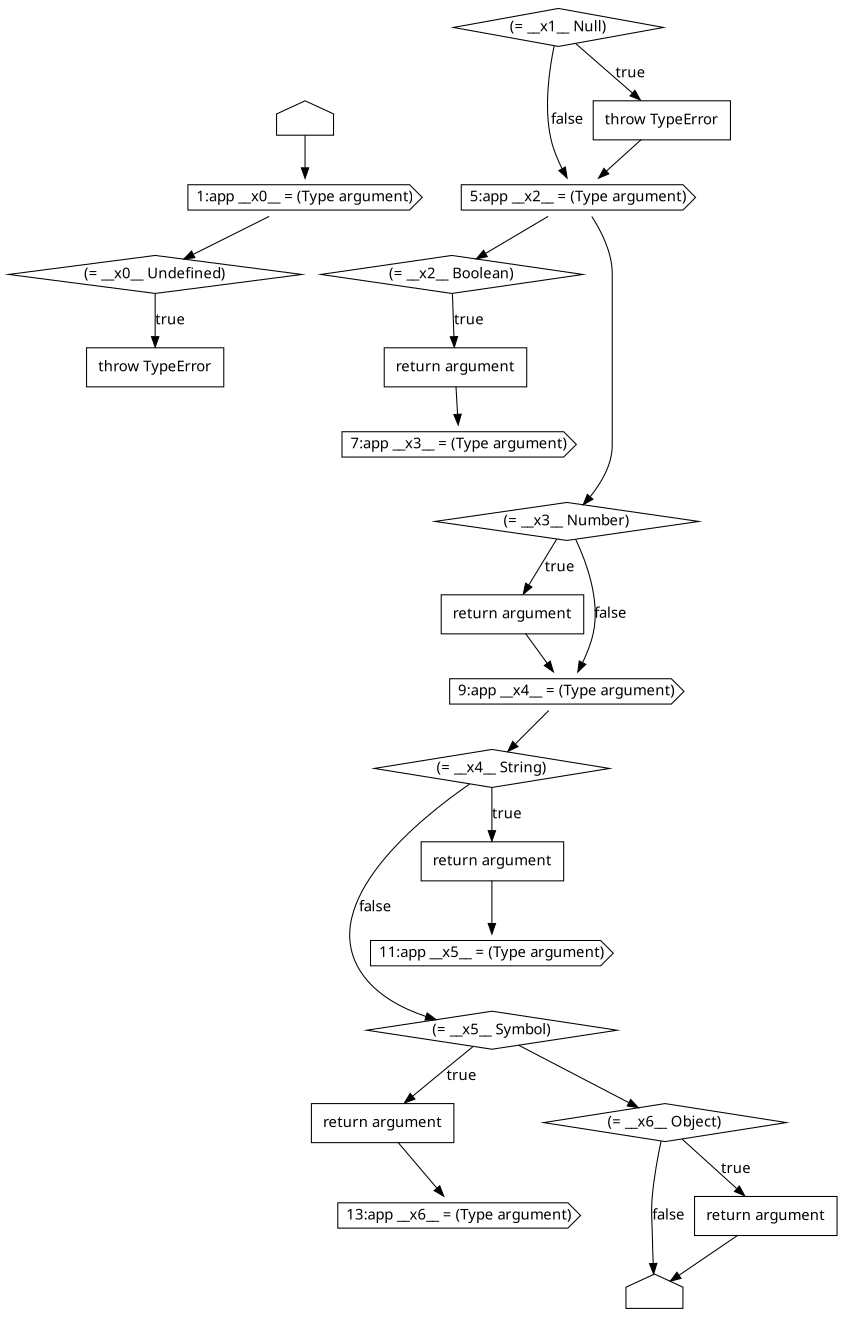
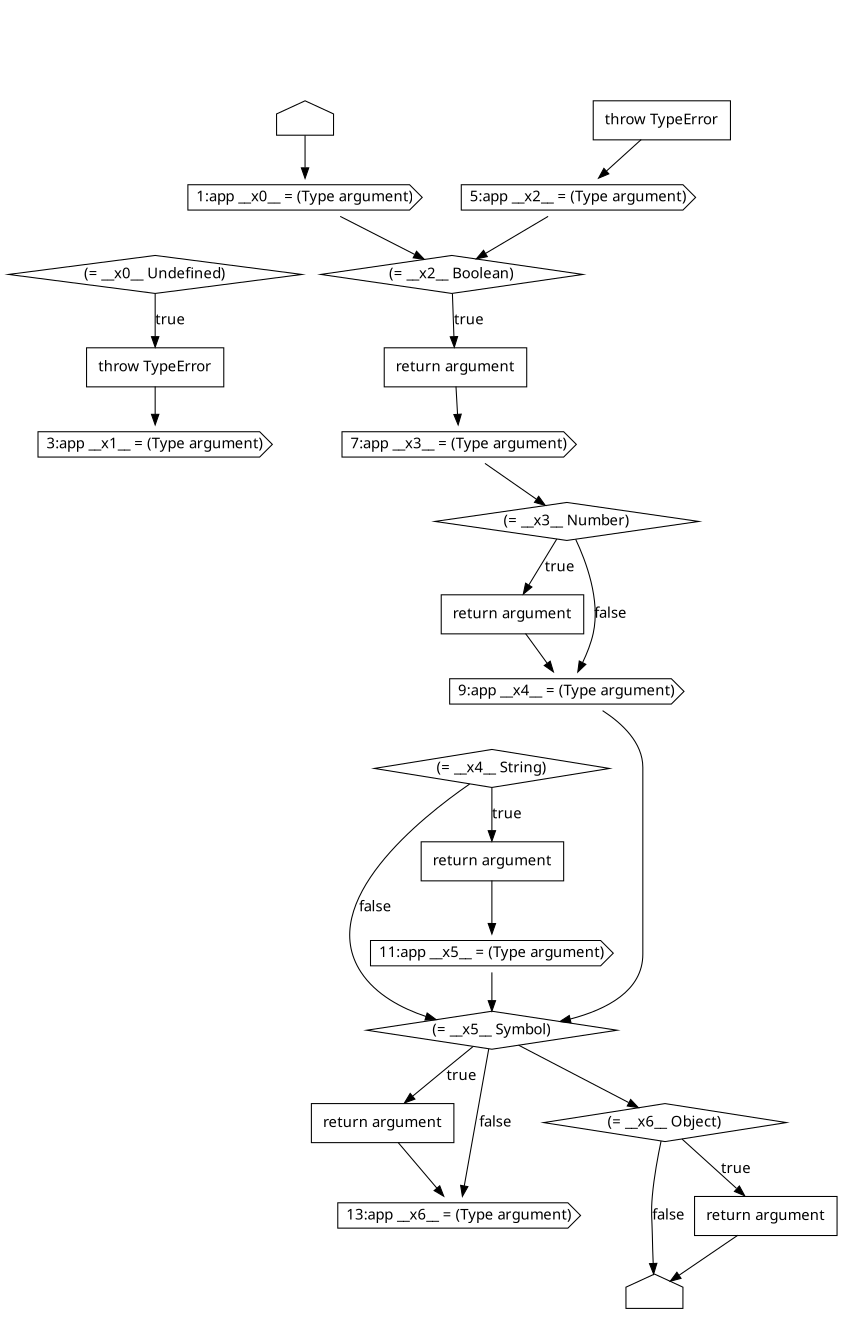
node "(= __x1__ Null)": removed
edge "1:app __x0__ = (Type argument)" -> "(= __x0__ Undefined)": now "1:app __x0__ = (Type argument)" -> "(= __x2__ Boolean)"
edge "5:app __x2__ = (Type argument)" -> "(= __x3__ Number)": now "7:app __x3__ = (Type argument)" -> "(= __x3__ Number)"
node "3:app __x1__ = (Type argument)": added
edge "9:app __x4__ = (Type argument)" -> "(= __x4__ String)": now "9:app __x4__ = (Type argument)" -> "(= __x5__ Symbol)"
edge "11:app __x5__ = (Type argument)" -> "(= __x5__ Symbol)": added
edge "(= __x5__ Symbol)" -> "13:app __x6__ = (Type argument)": added, label "false"
